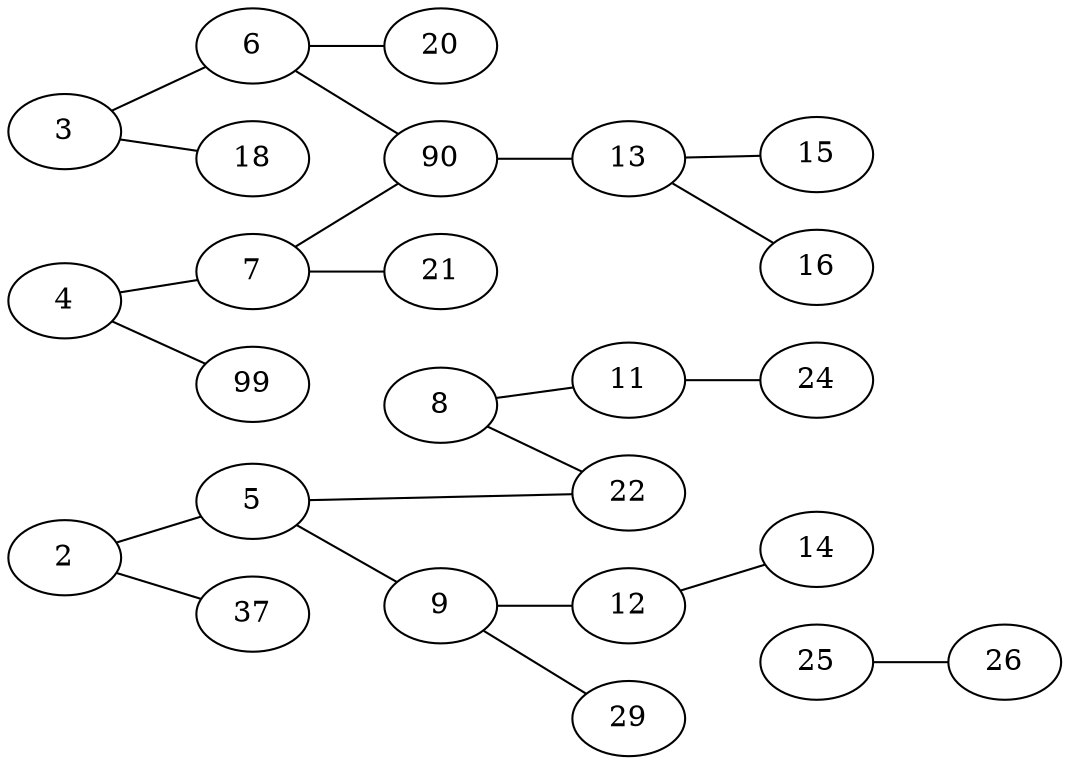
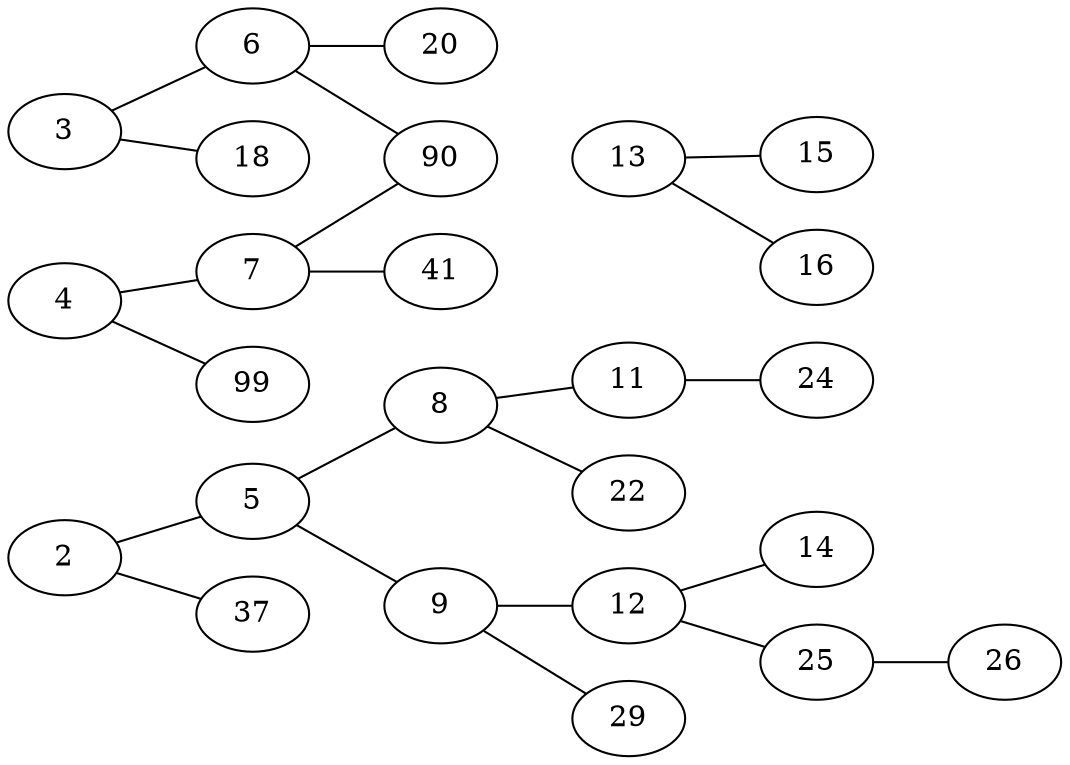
edge "90" -- "13": removed
node "21": label "21" -> "41"
edge "22" -- "5": now "8" -- "5"
edge "12" -- "25": added
